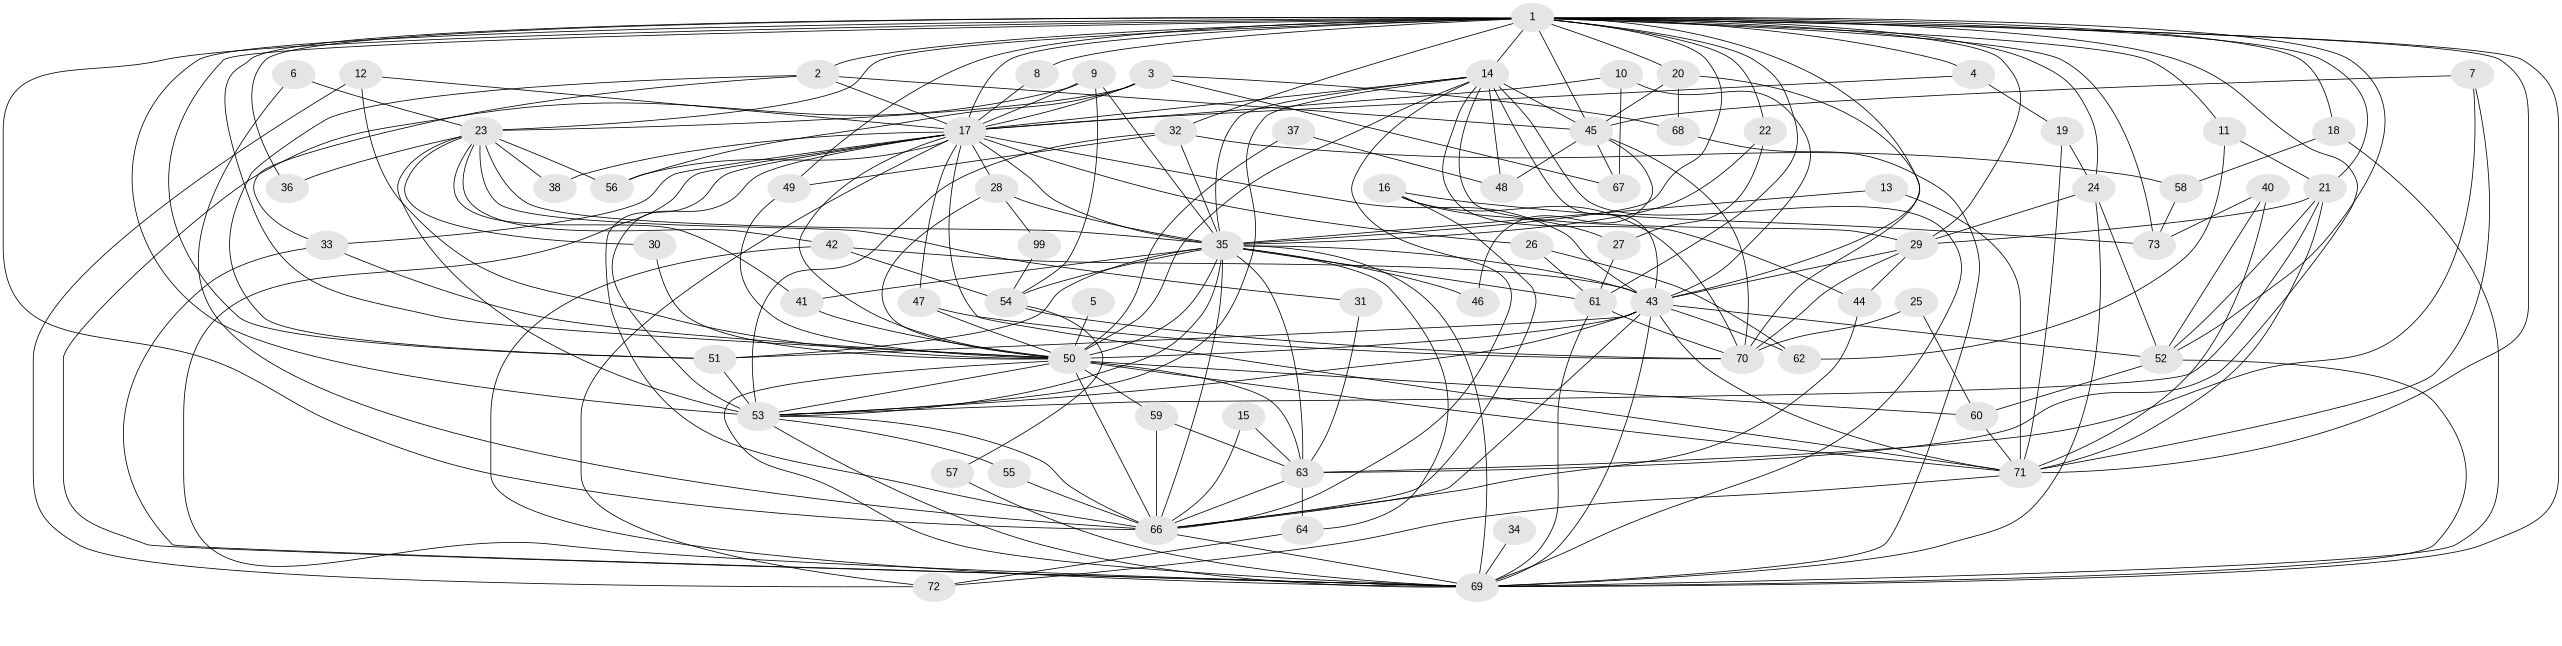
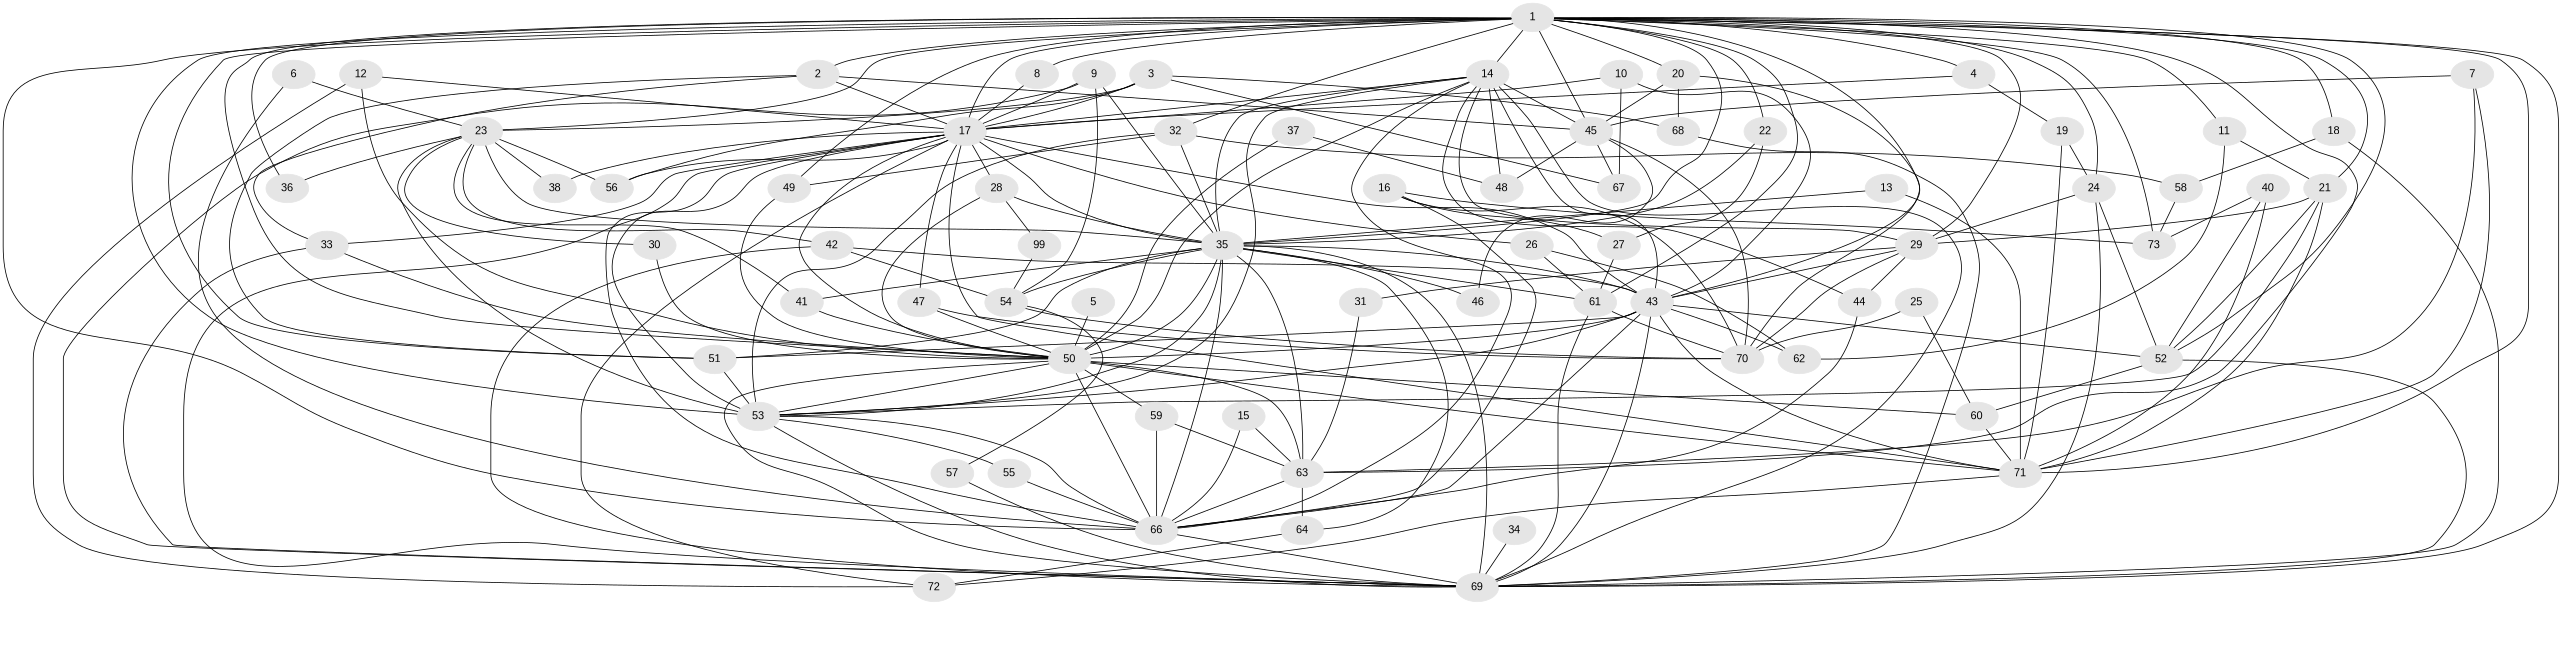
edge "23" -- "31": now "29" -- "31"
